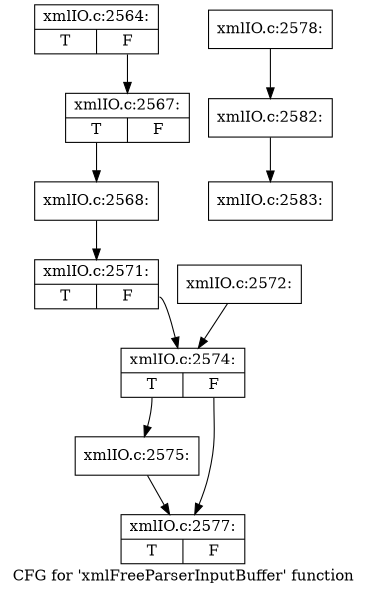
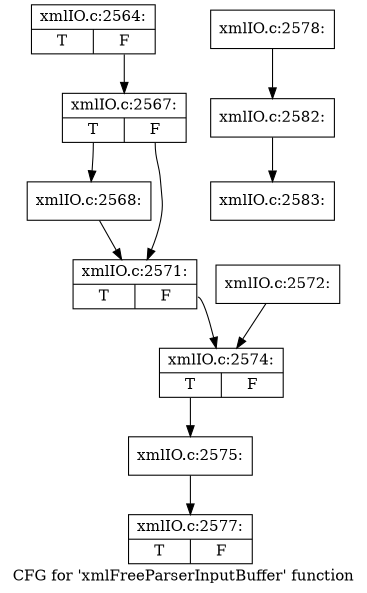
edge "xmlIO.c:2567:" -> "xmlIO.c:2571:": added
edge "xmlIO.c:2574:" -> "xmlIO.c:2577:": removed
